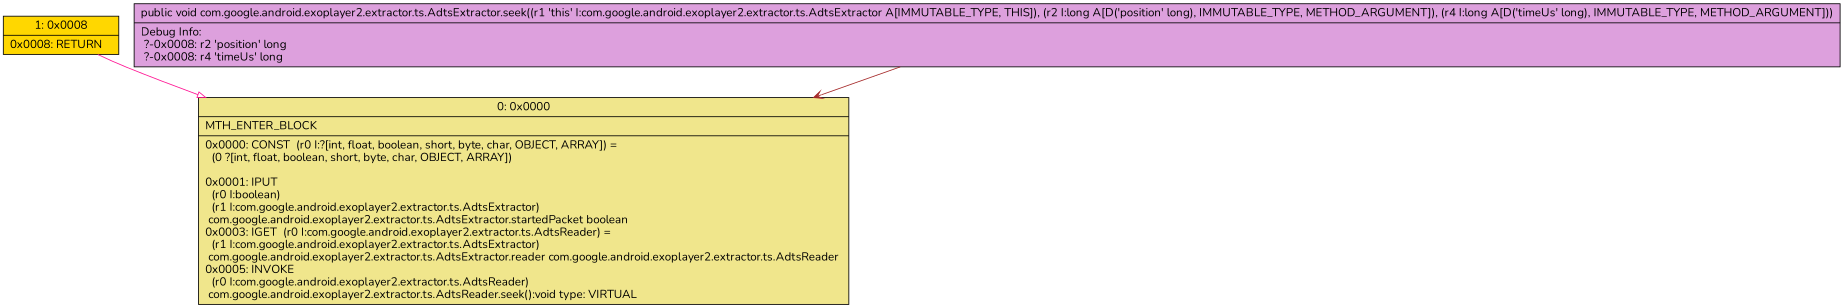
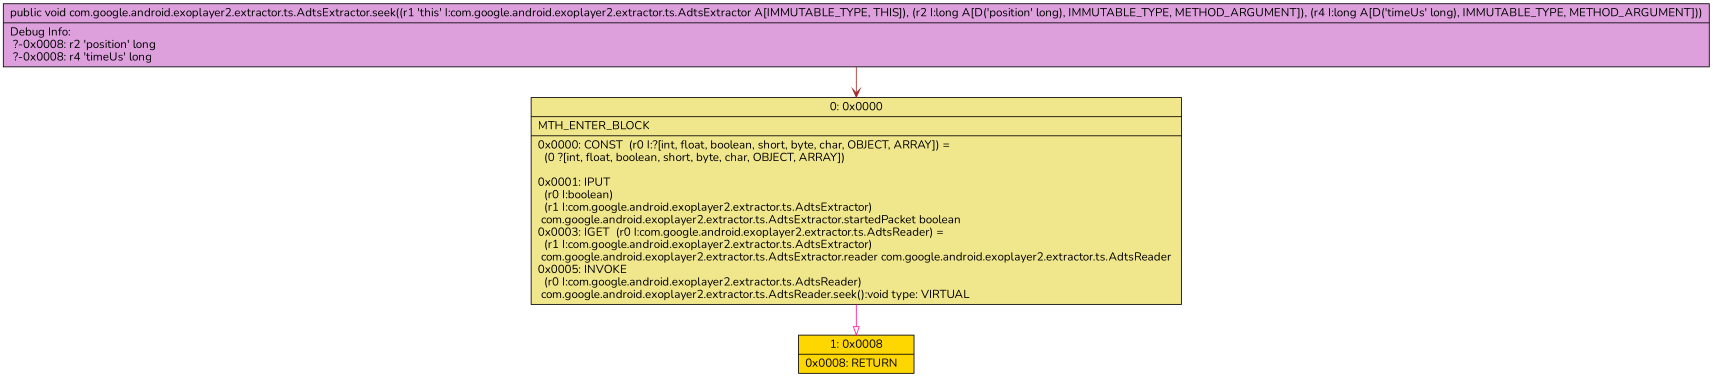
edge "1: 0x0008" -> "0: 0x0000": reversed
